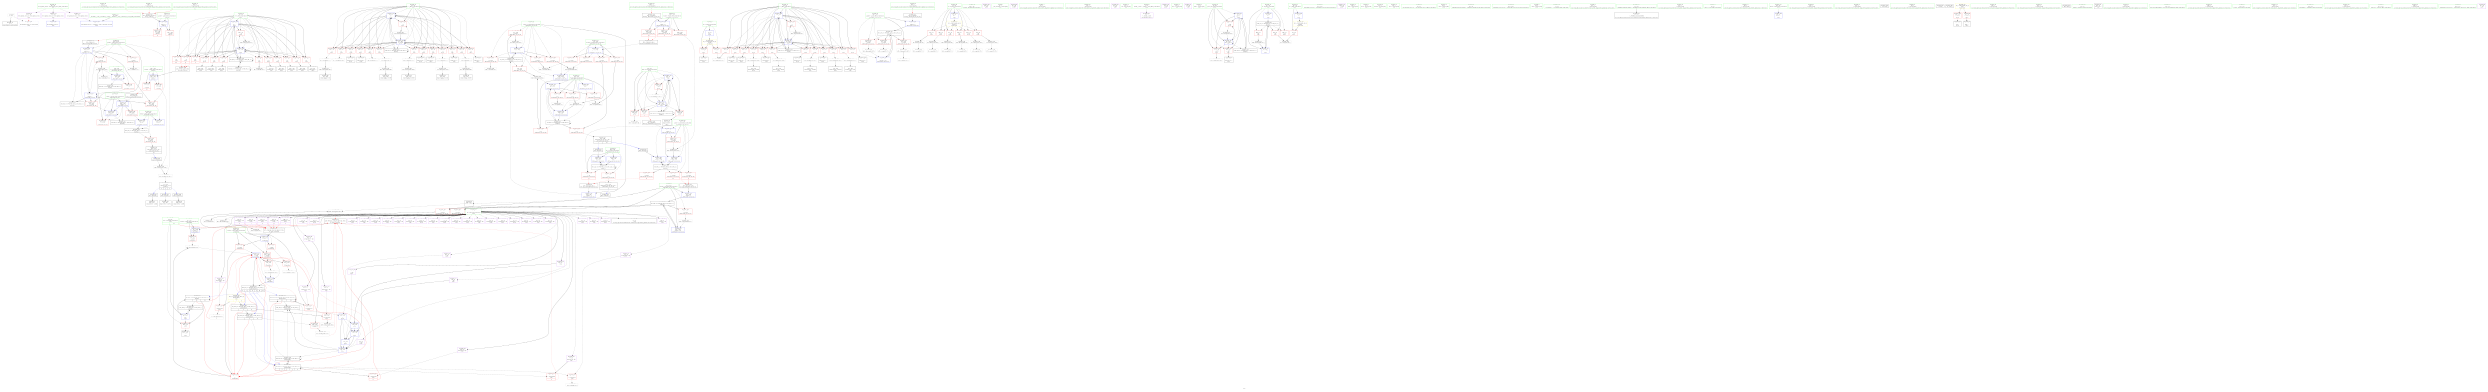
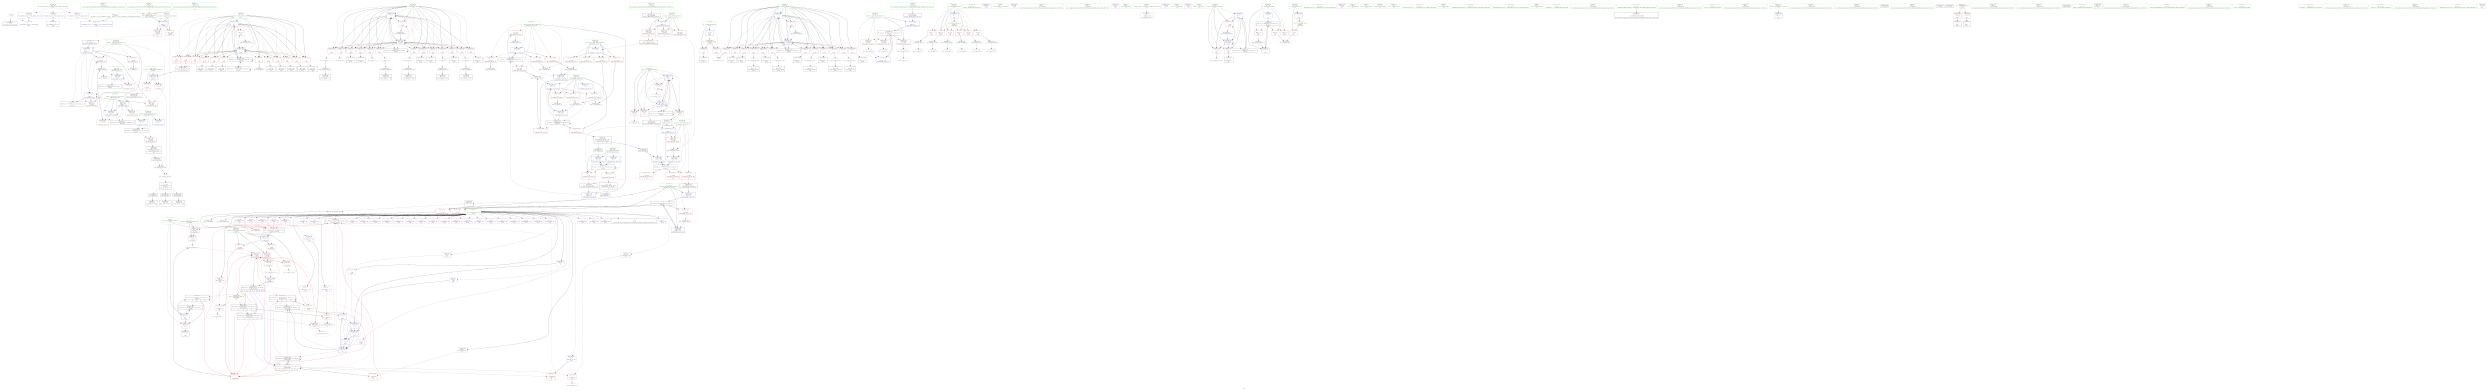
node "NodeID: 25": removed
